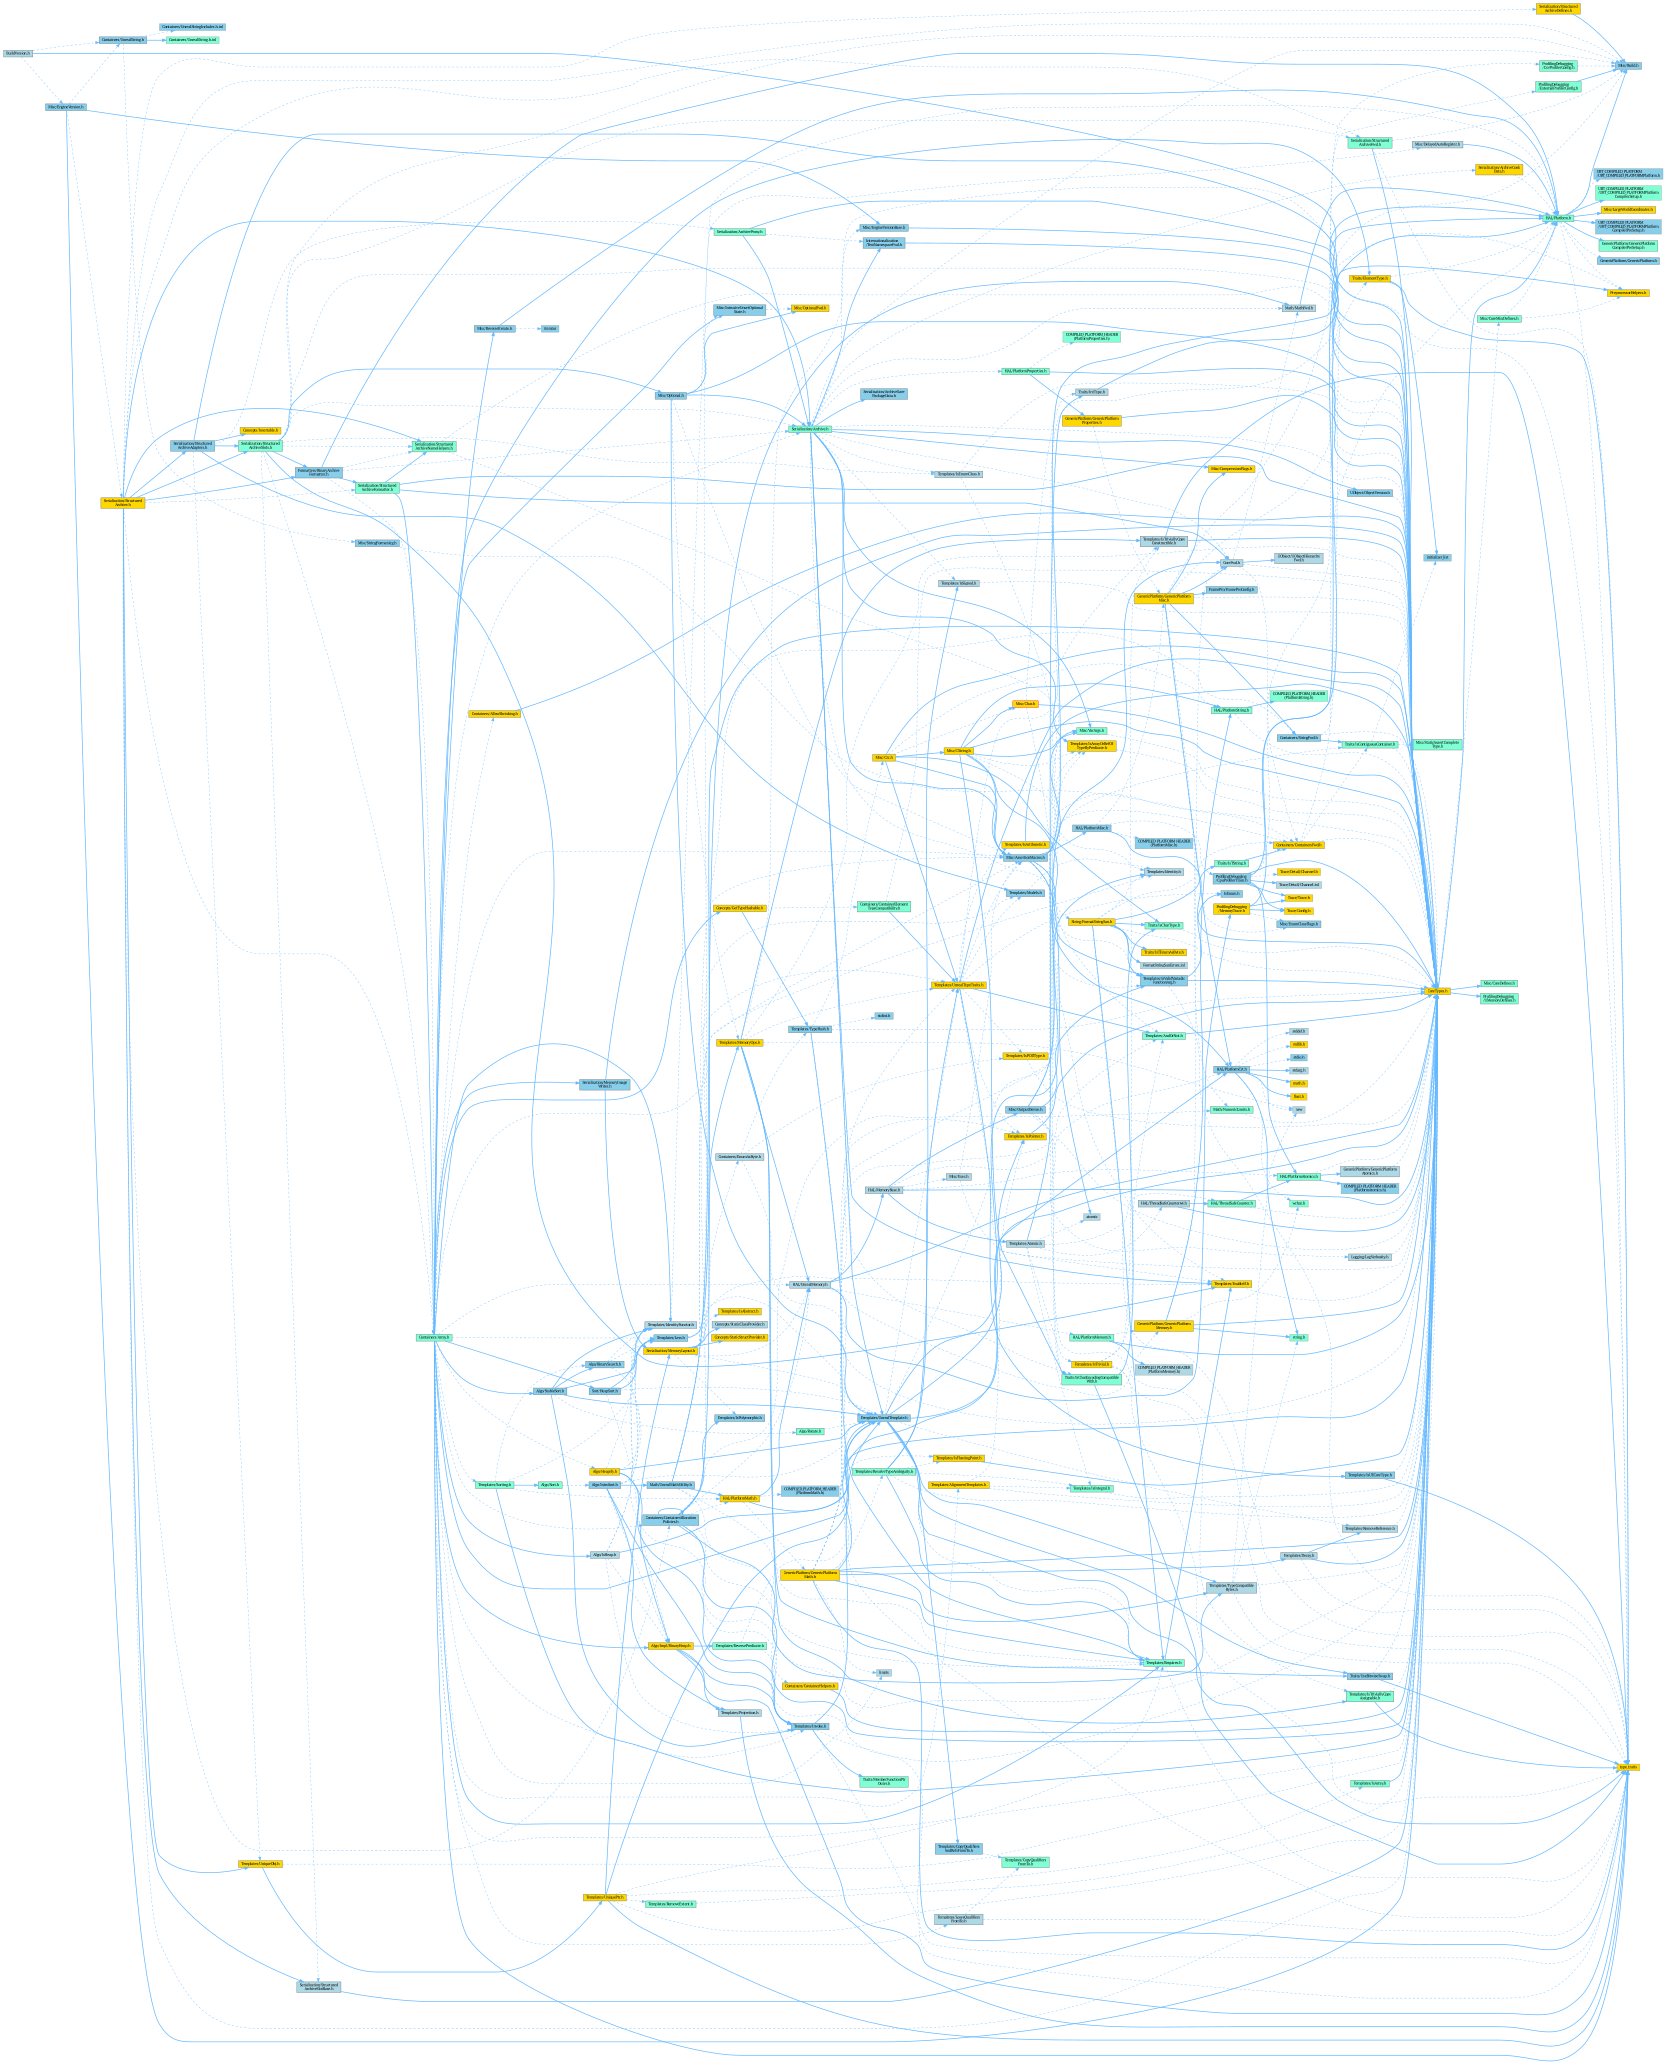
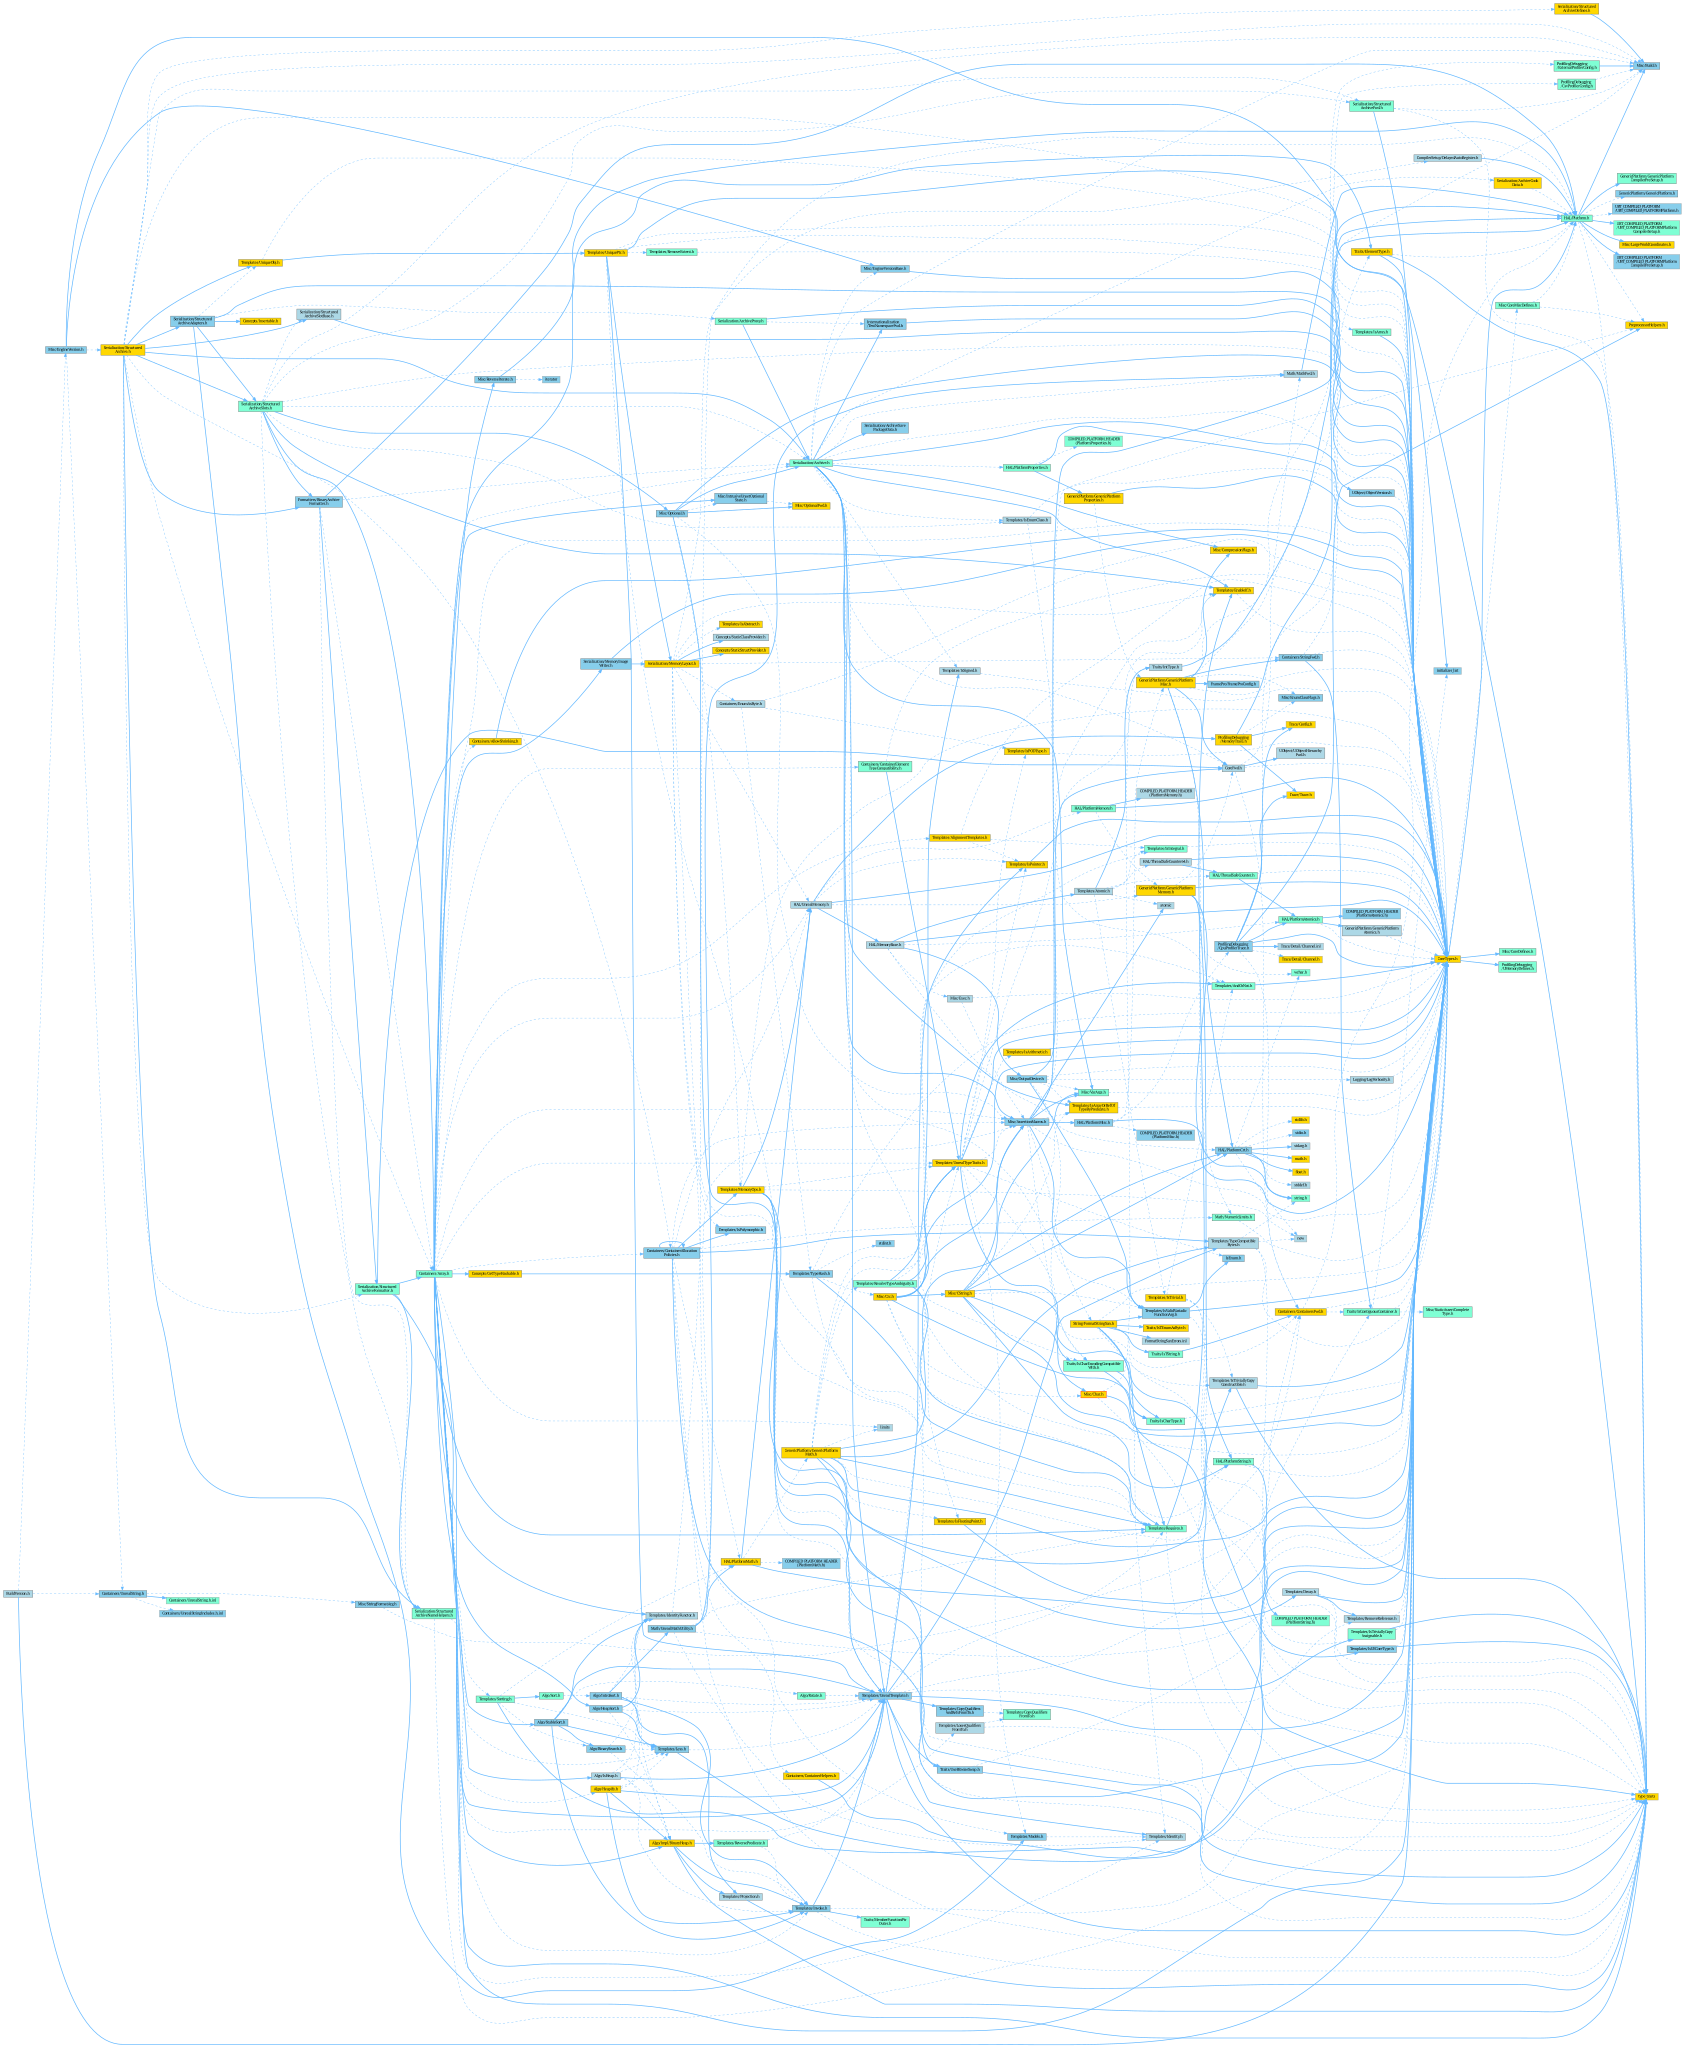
node "Misc/DelayedAutoRegister.h": label "Misc/DelayedAutoRegister.h" -> "CompilerSetup/DelayedAutoRegister.h"
edge "Serialization/Structured ArchiveSlots.h" -> "Containers/Array.h": style dashed -> bold
edge "Concepts/GetTypeHashable.h" -> "Containers/ContainerElement TypeCompatibility.h": now "Containers/Array.h" -> "Containers/ContainerElement TypeCompatibility.h"
node "Sort/HeapSort.h": label "Sort/HeapSort.h" -> "Algo/HeapSort.h"
